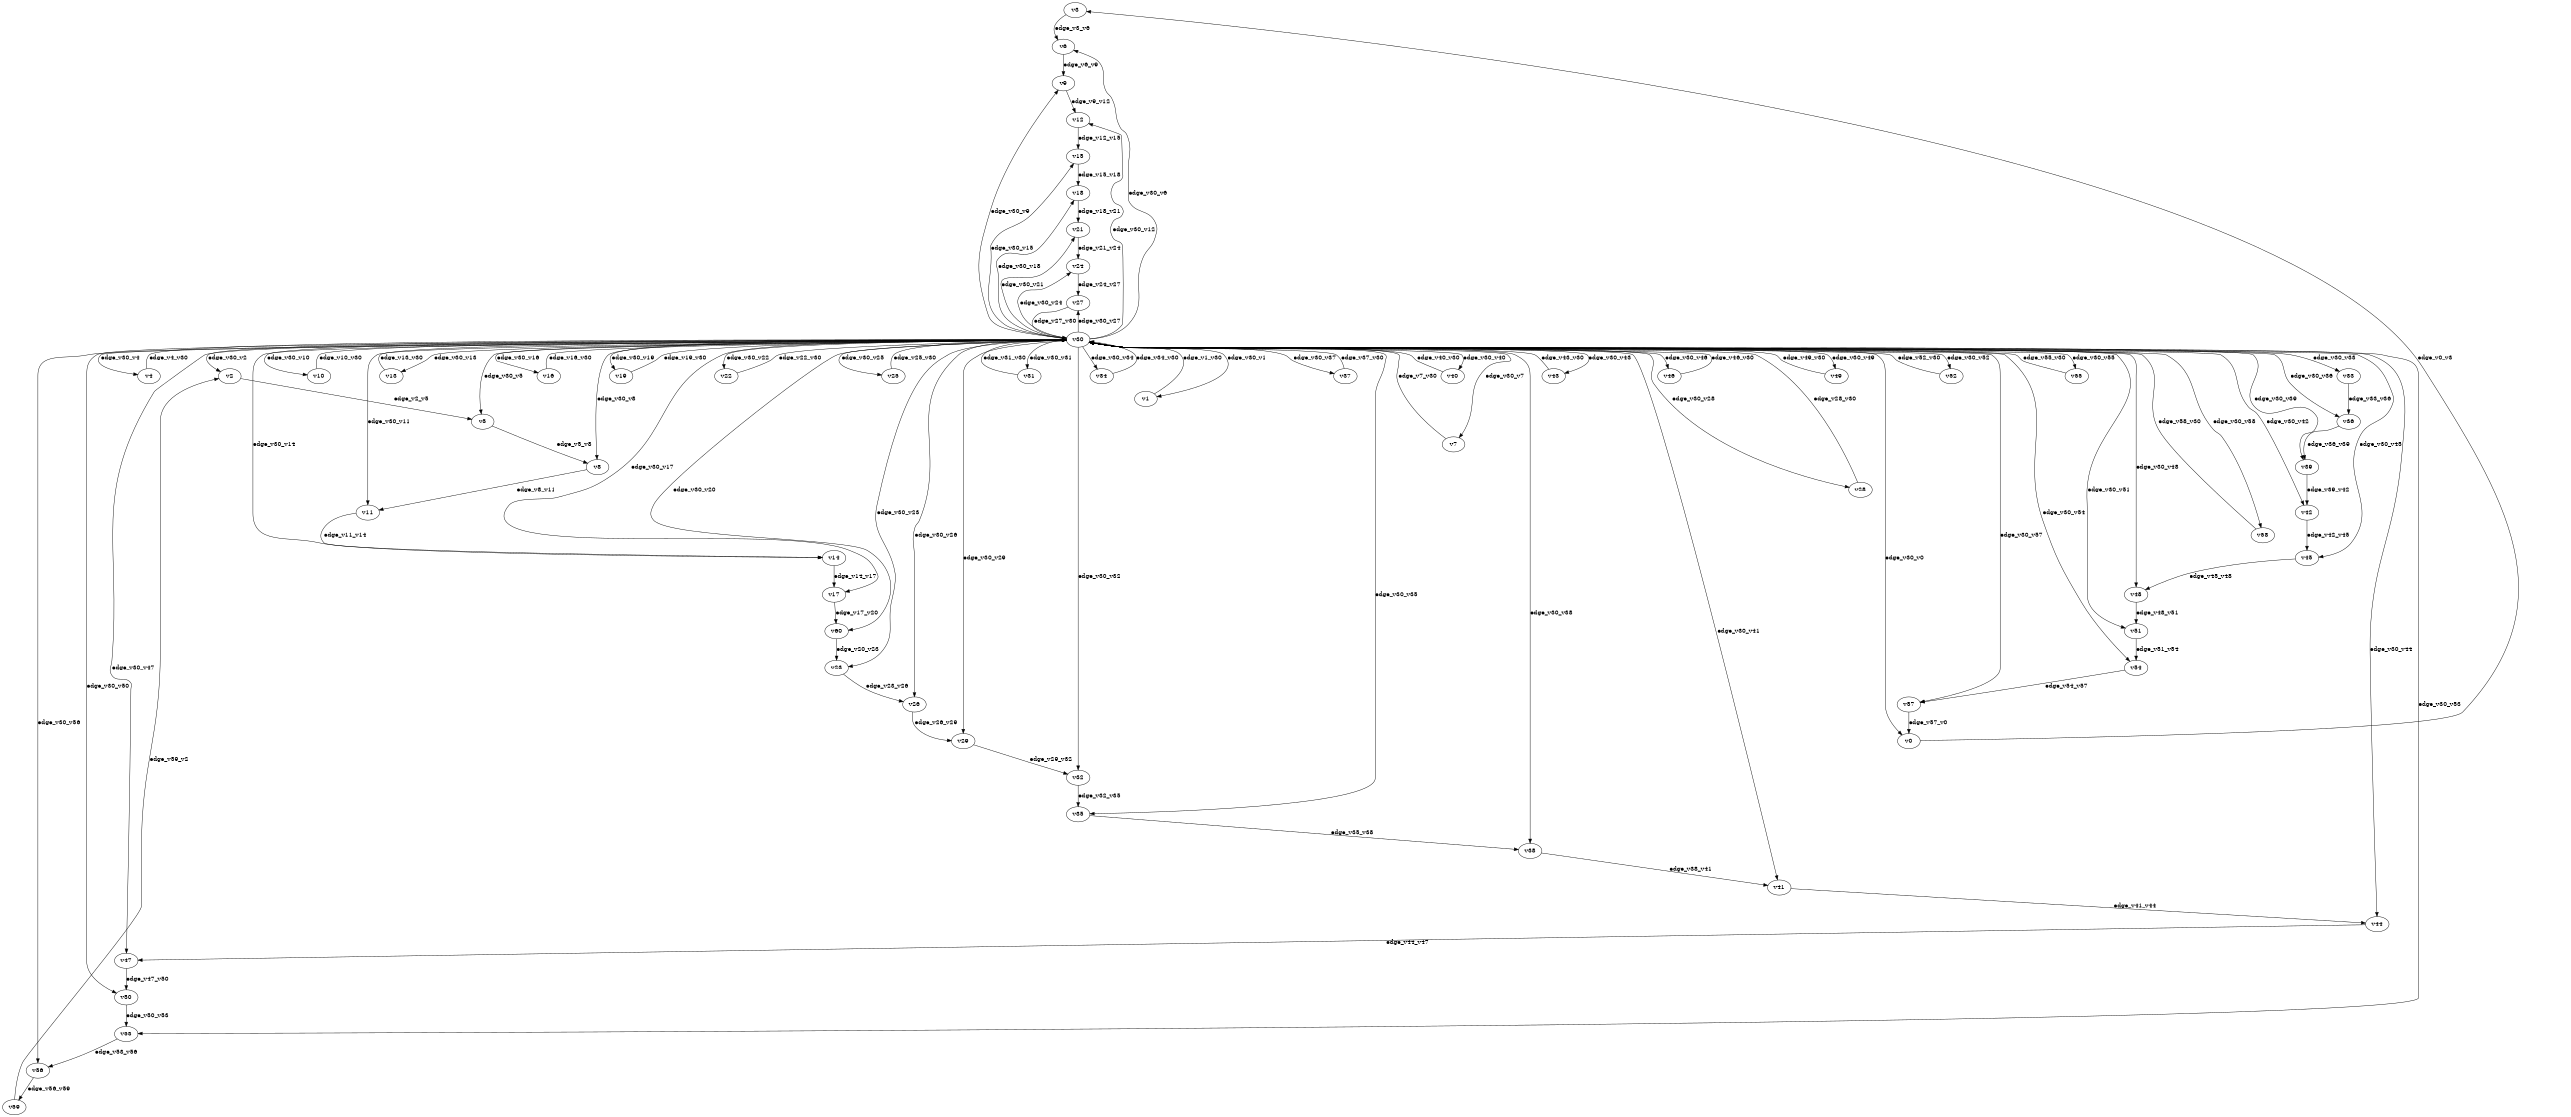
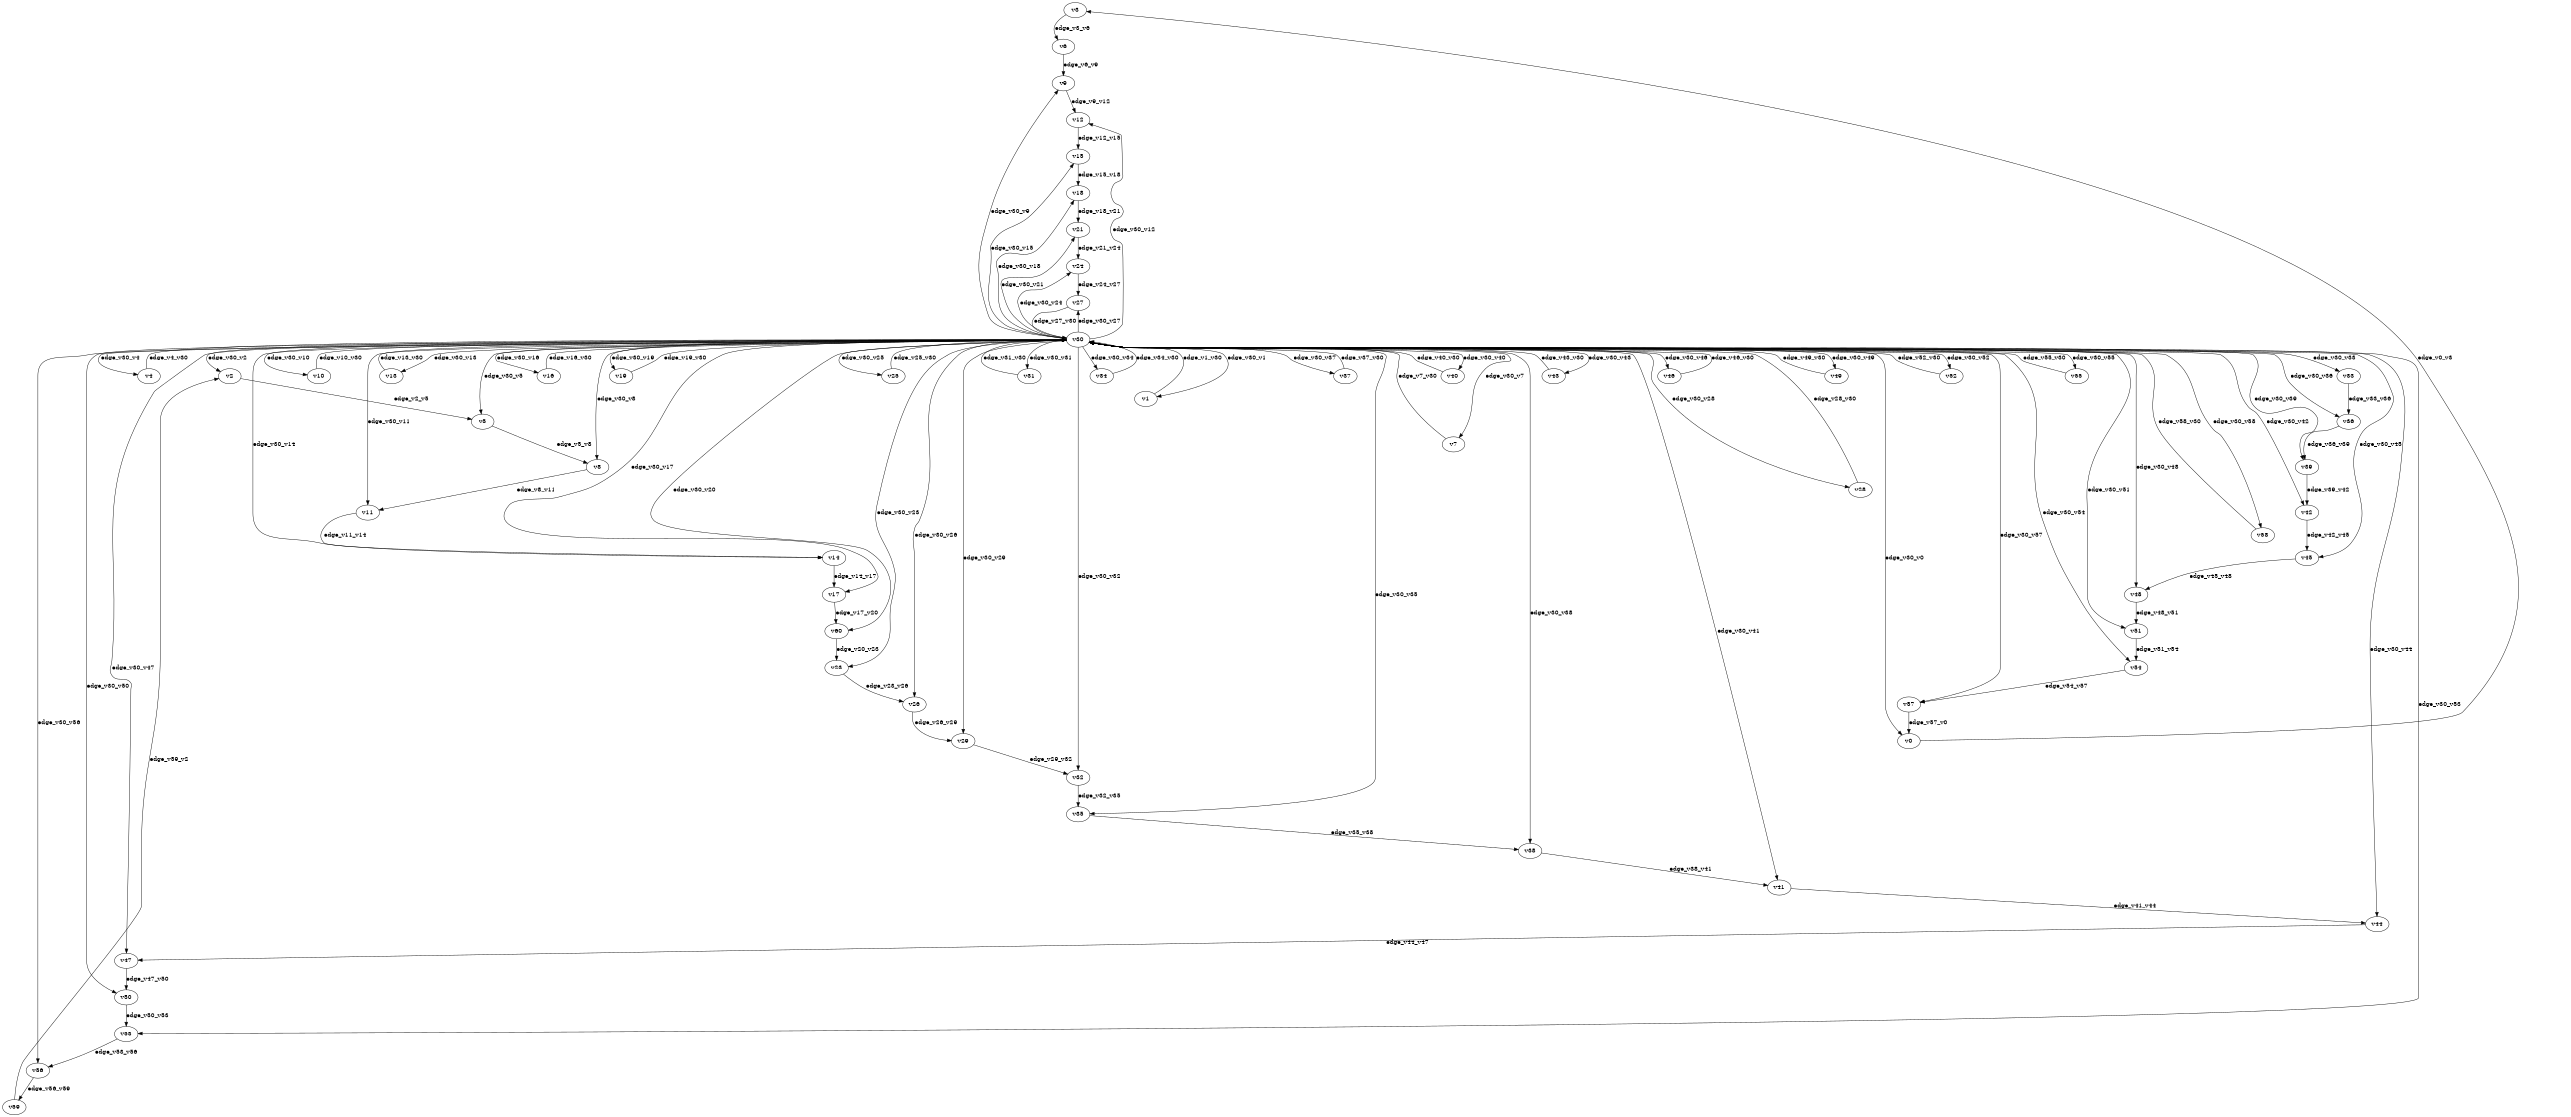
edge "v30" -> "v6": removed, label "edge_v30_v6"
node "v22": removed
